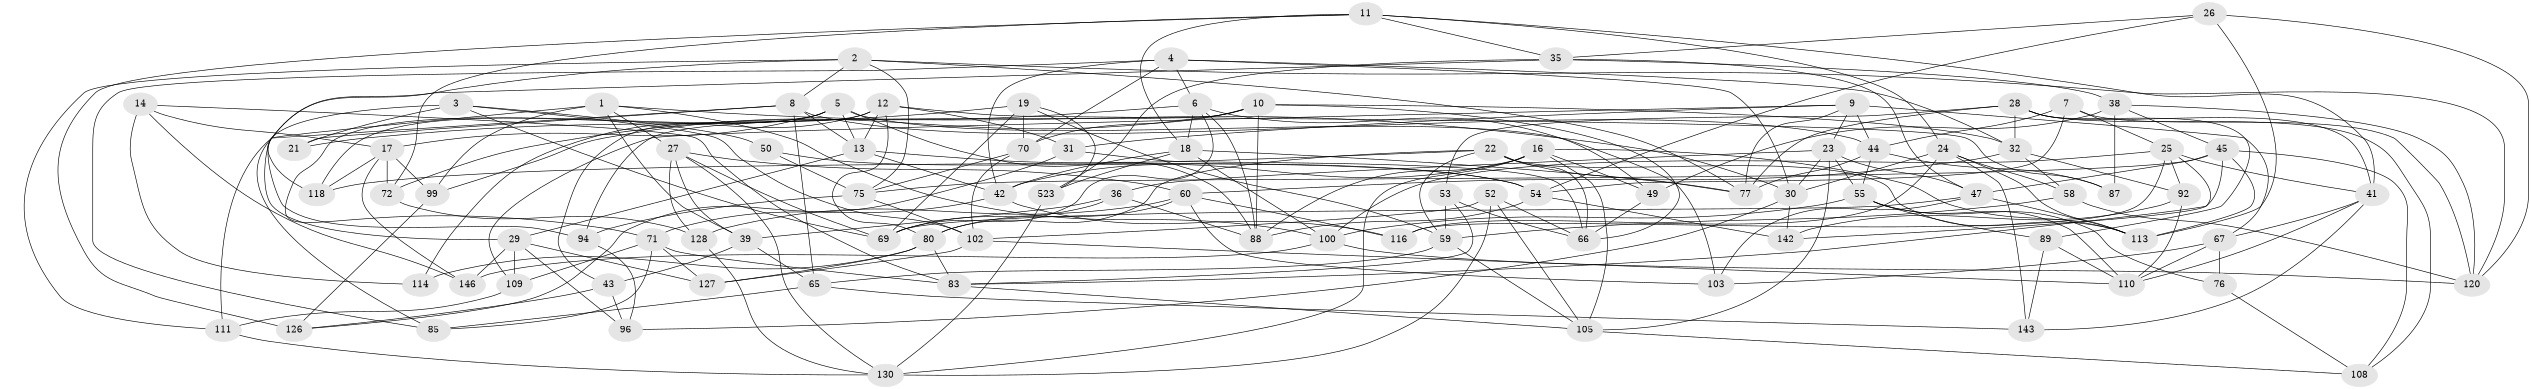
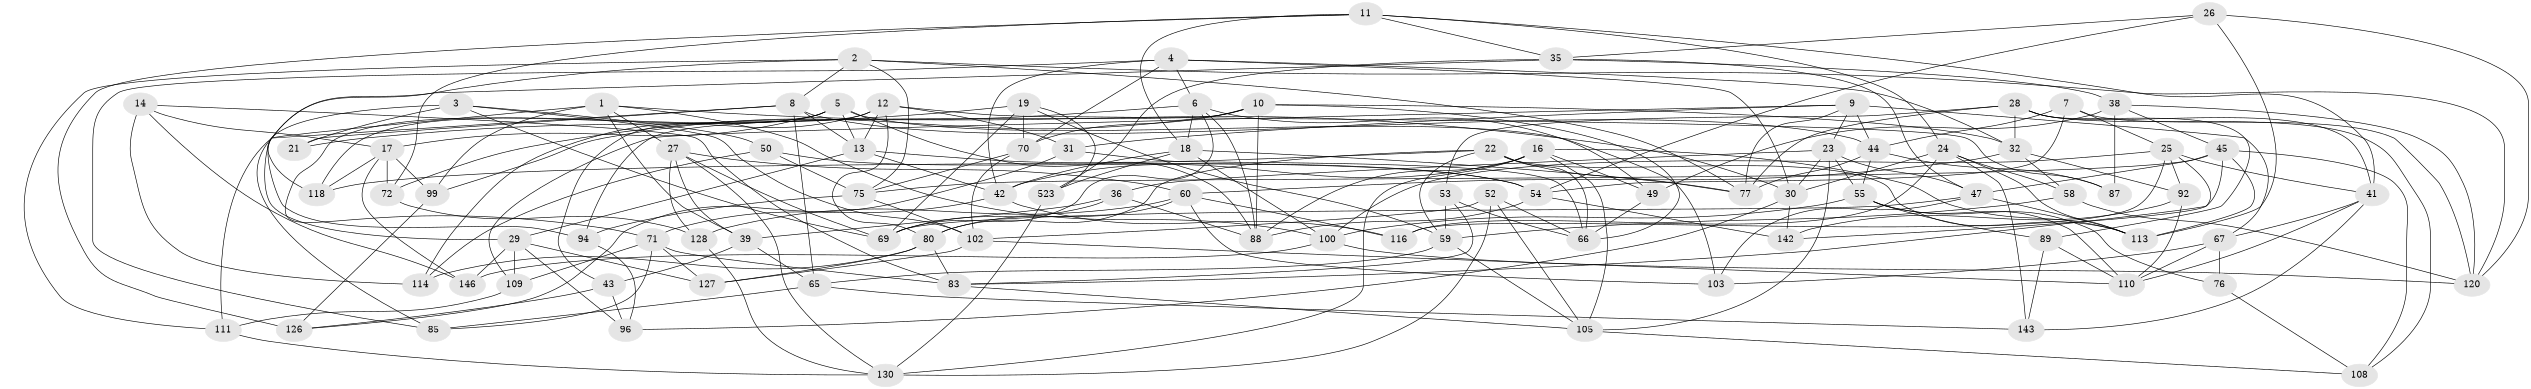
edge "50" -- "114": added
